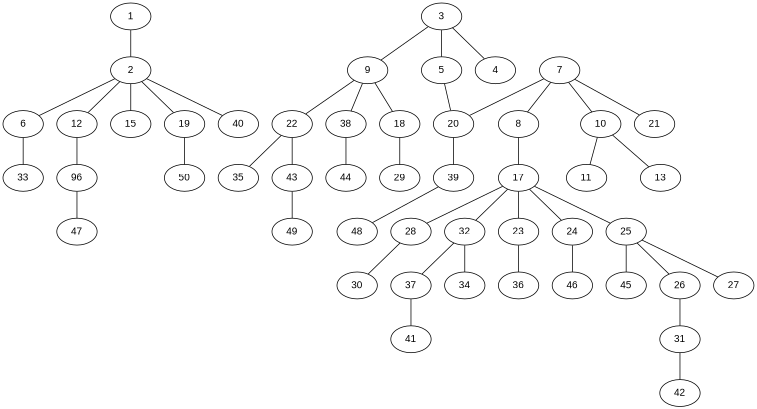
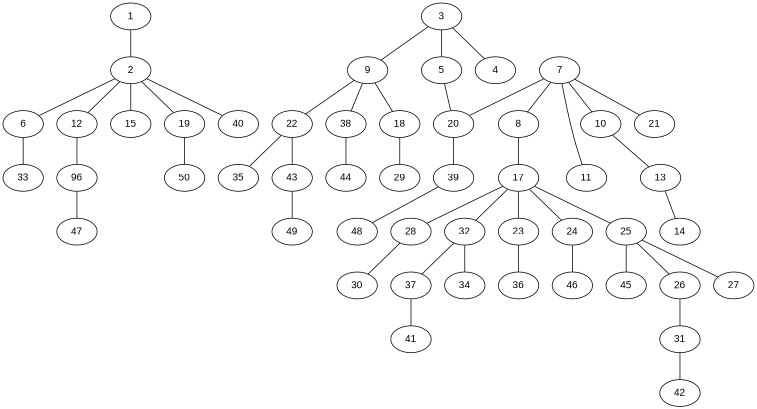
edge "10" -- "11": now "7" -- "11"
node "14": added
